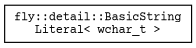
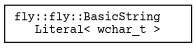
node "fly::detail::BasicString Literal< wchar_t >": label "fly::detail::BasicString Literal< wchar_t >" -> "fly::fly::BasicString Literal< wchar_t >"
